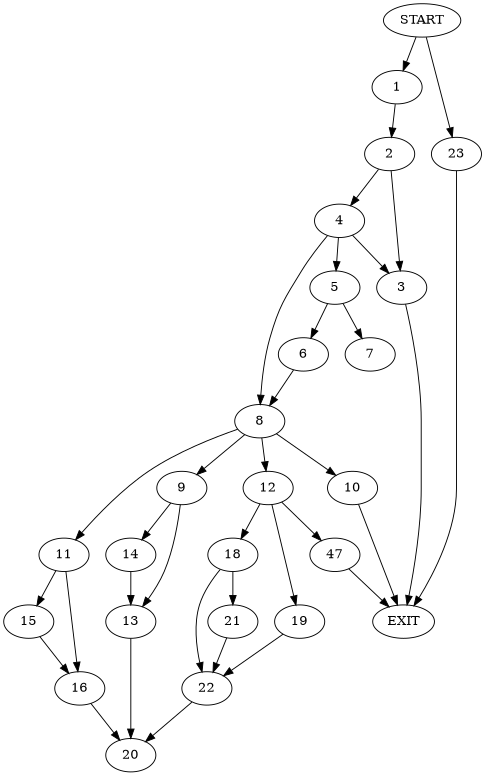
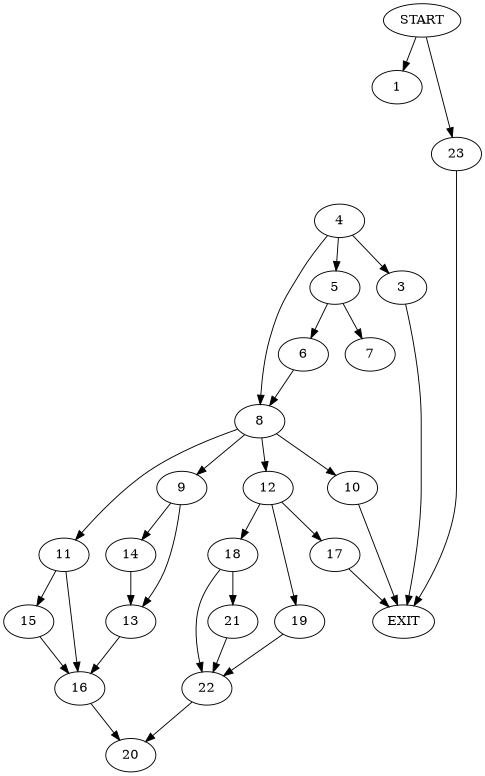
node "2": removed
node "47": label "47" -> "17"
edge "13" -> "20": now "13" -> "16"
